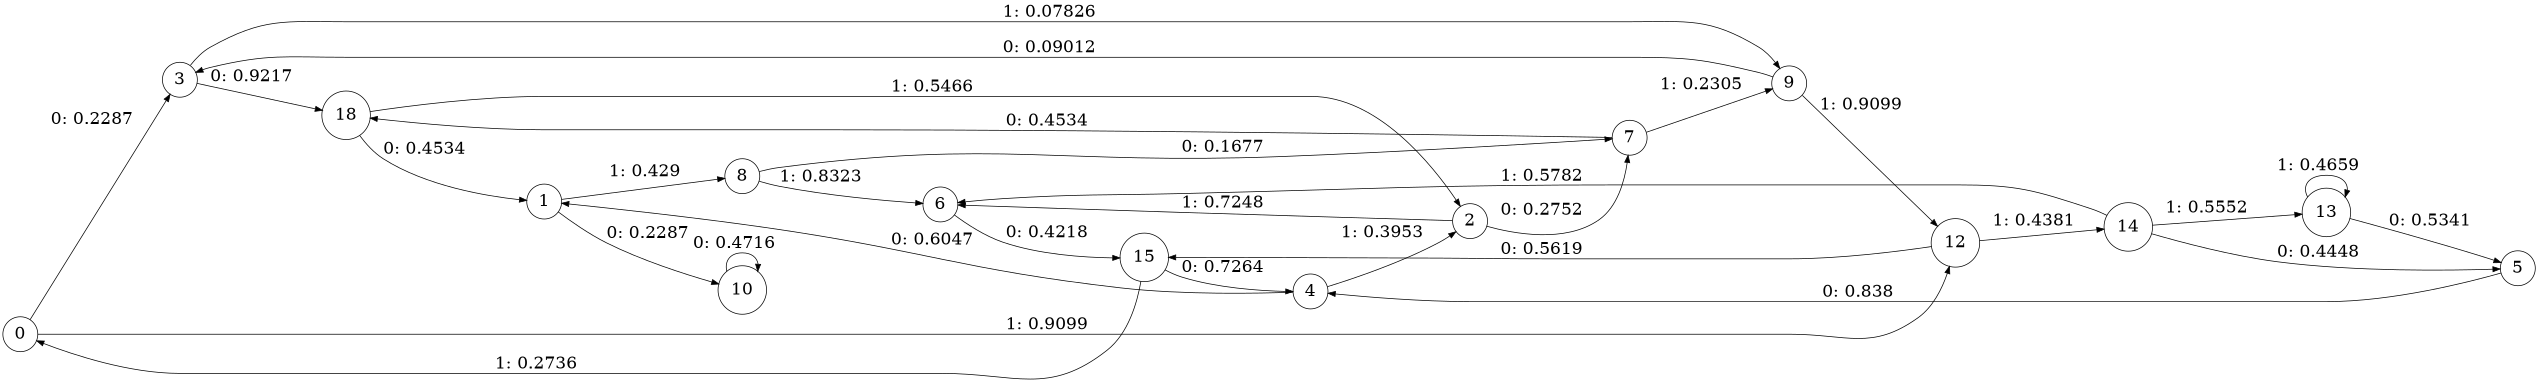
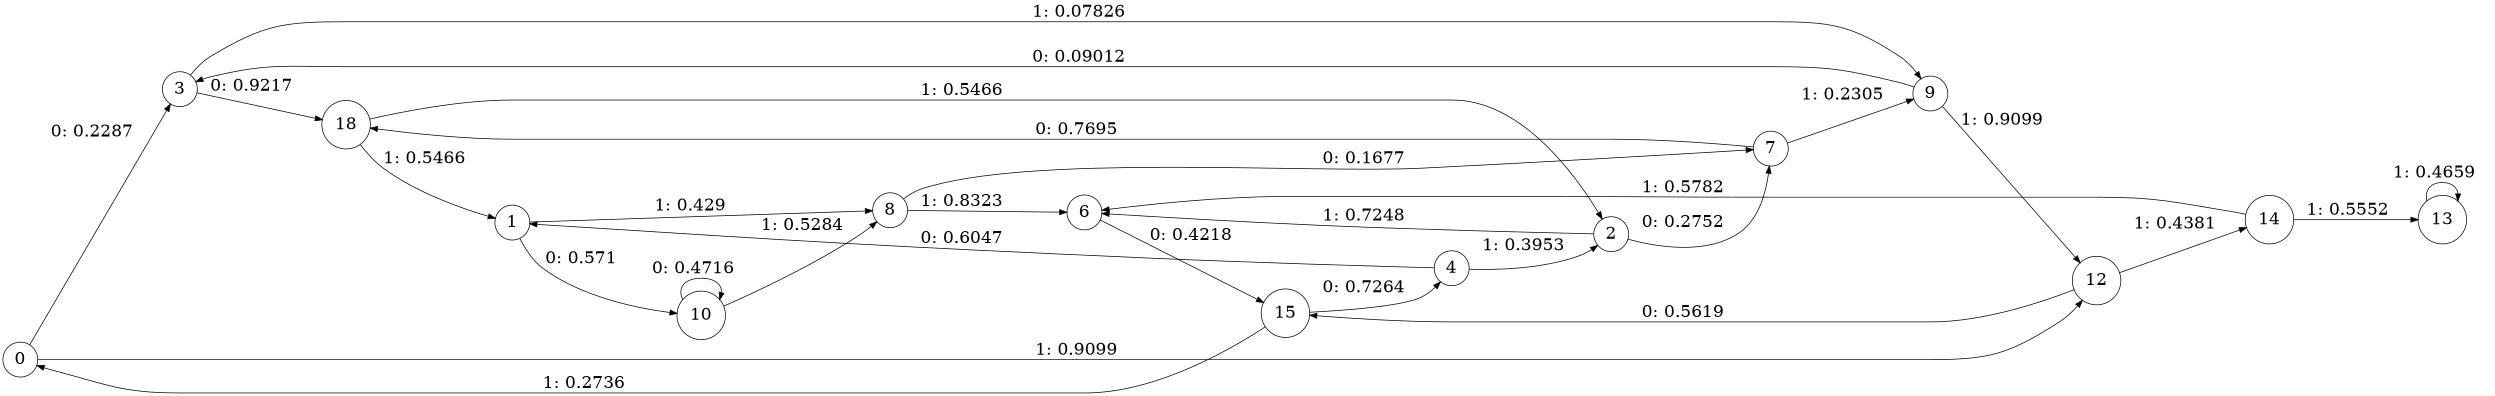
edge "7" -> "18": label "0: 0.4534   " -> "0: 0.7695   "
edge "18" -> "1": label "0: 0.4534   " -> "1: 0.5466   "
edge "1" -> "10": label "0: 0.2287   " -> "0: 0.571    "
node "5": removed
edge "10" -> "8": added, label "1: 0.5284"
